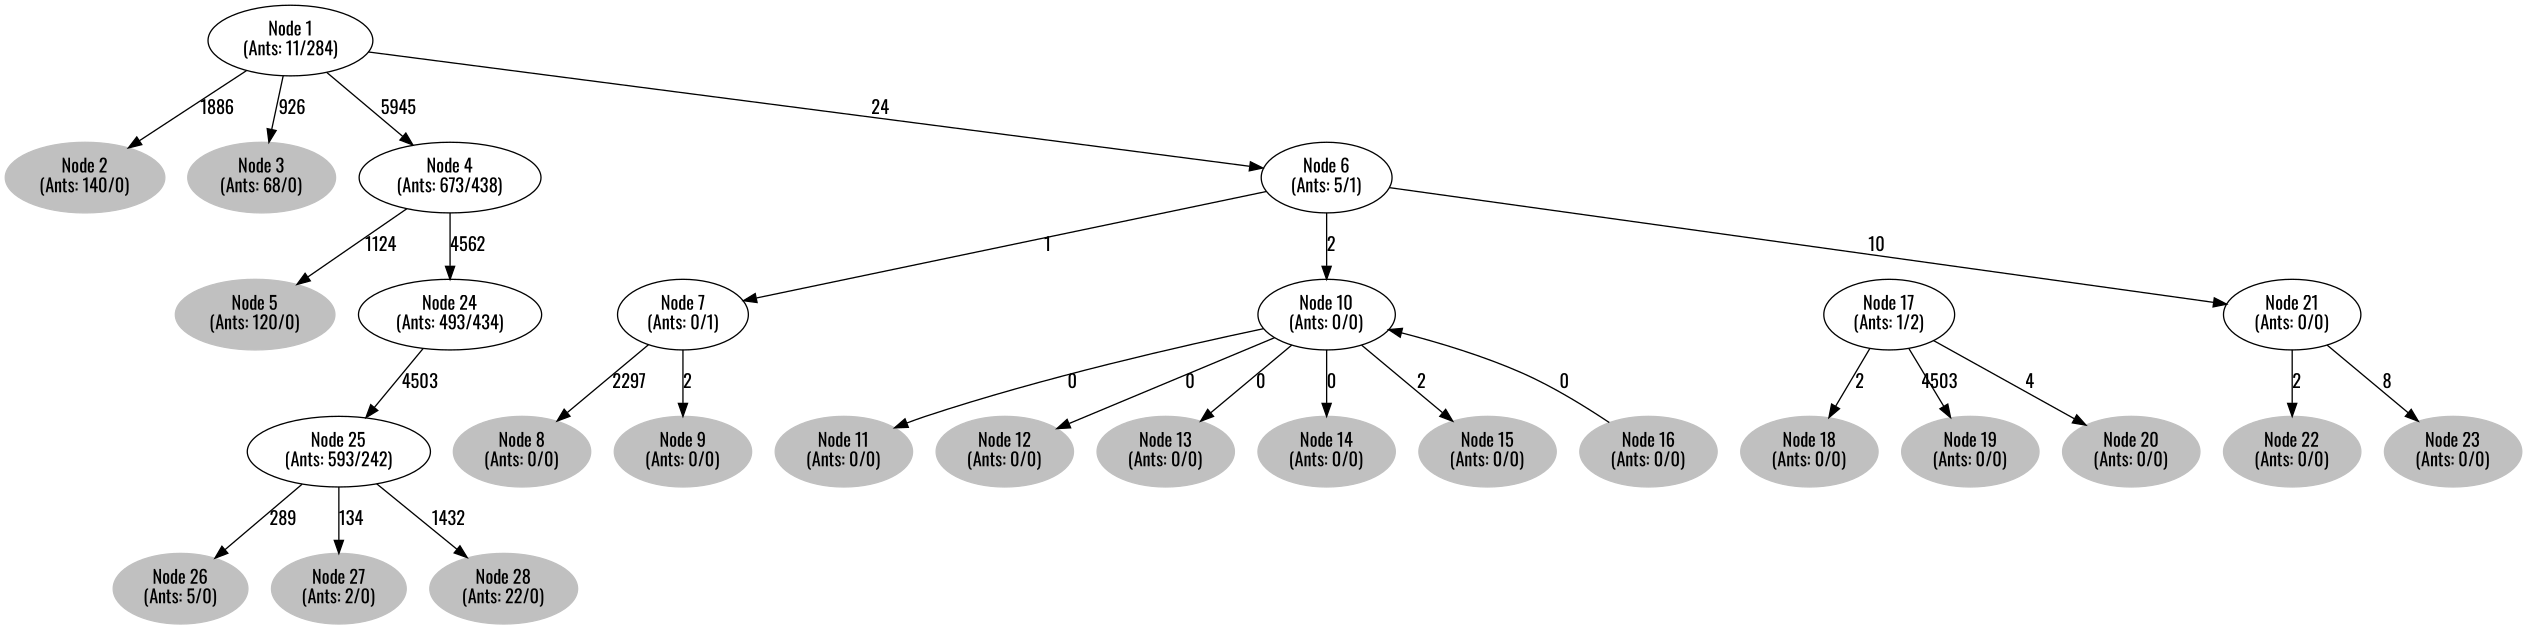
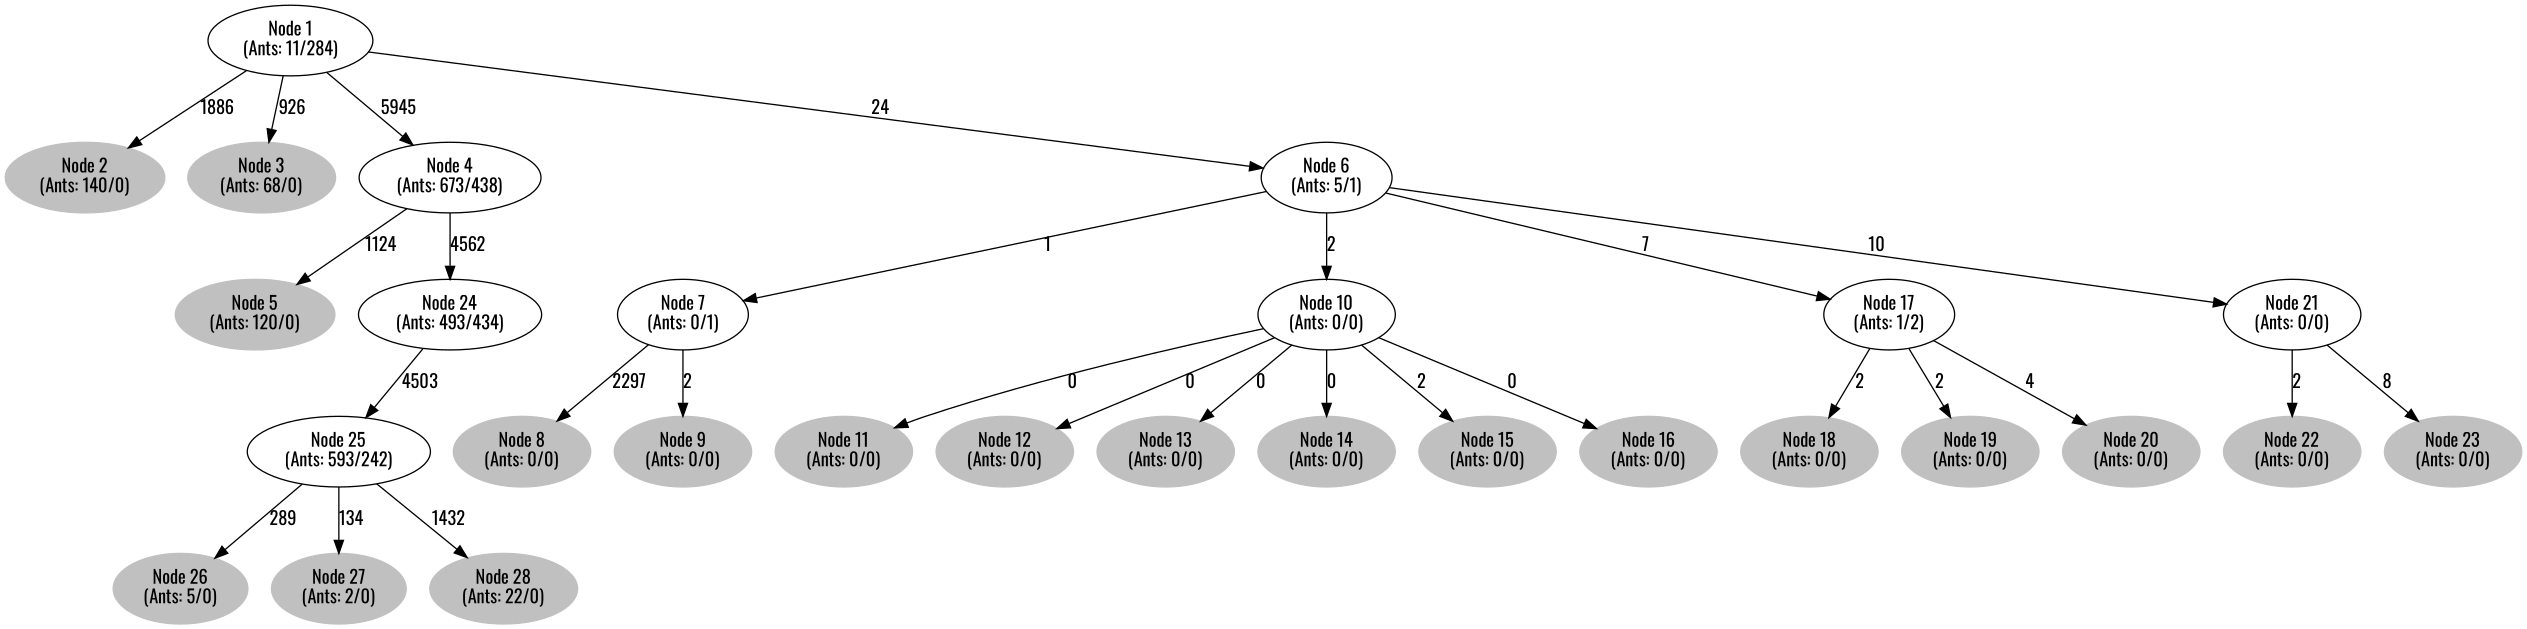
edge "Node 6 (Ants: 5/1)" -> "Node 17 (Ants: 1/2)": added, label "7"
edge "Node 16 (Ants: 0/0)" -> "Node 10 (Ants: 0/0)": reversed
edge "Node 17 (Ants: 1/2)" -> "Node 19 (Ants: 0/0)": label "4503" -> "2"
